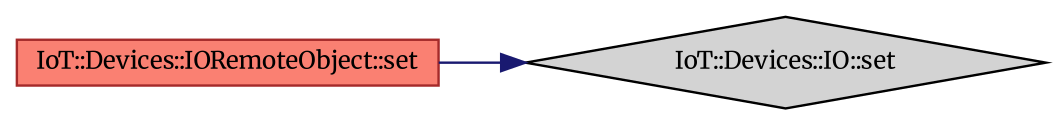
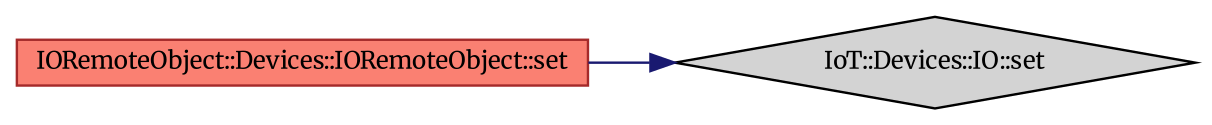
node "IoT::Devices::IORemoteObject::set": label "IoT::Devices::IORemoteObject::set" -> "IORemoteObject::Devices::IORemoteObject::set"
